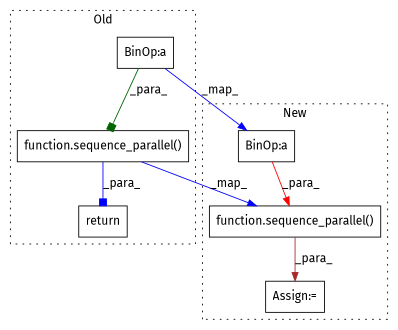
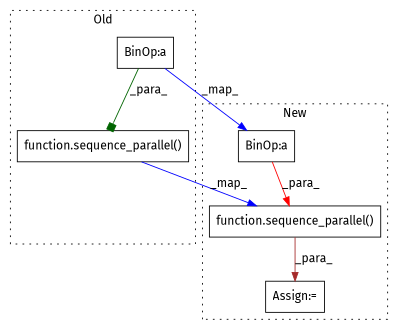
node "return": removed
